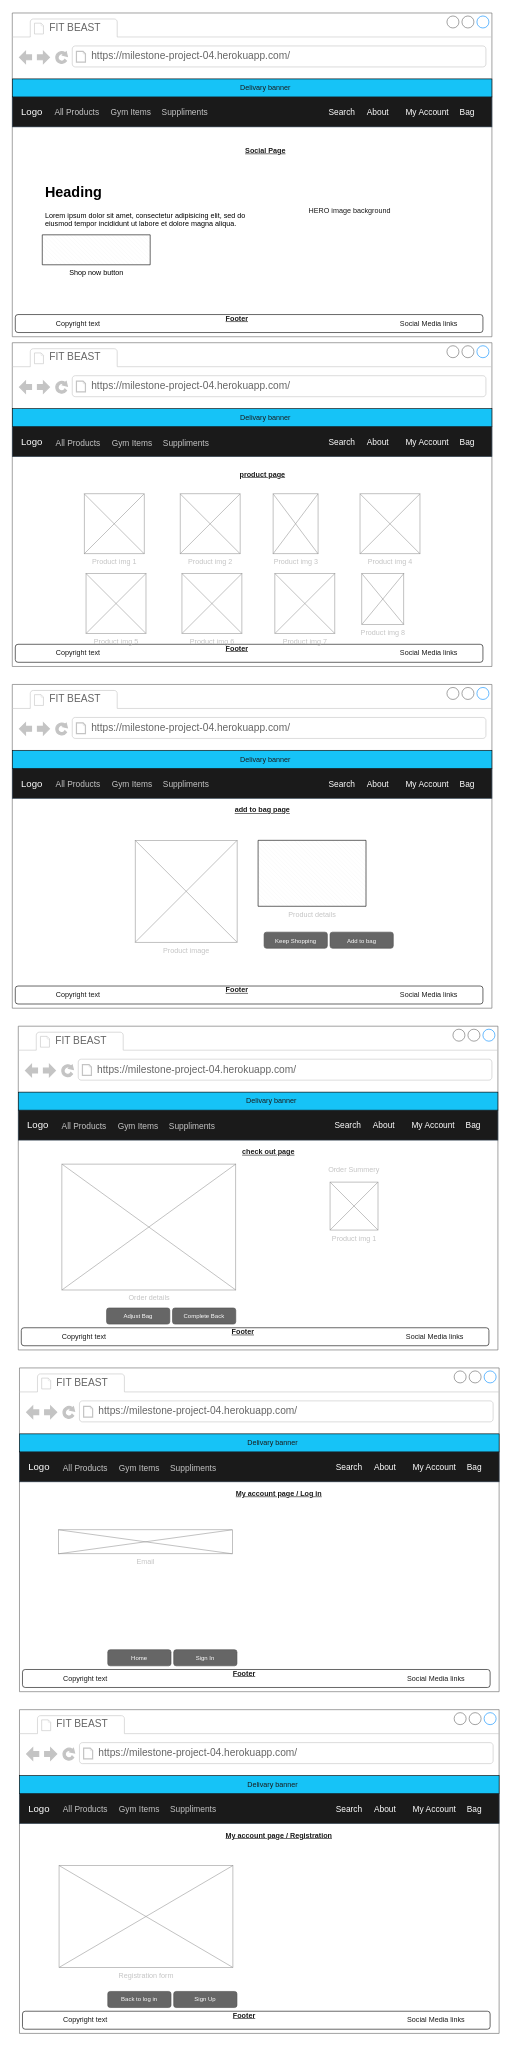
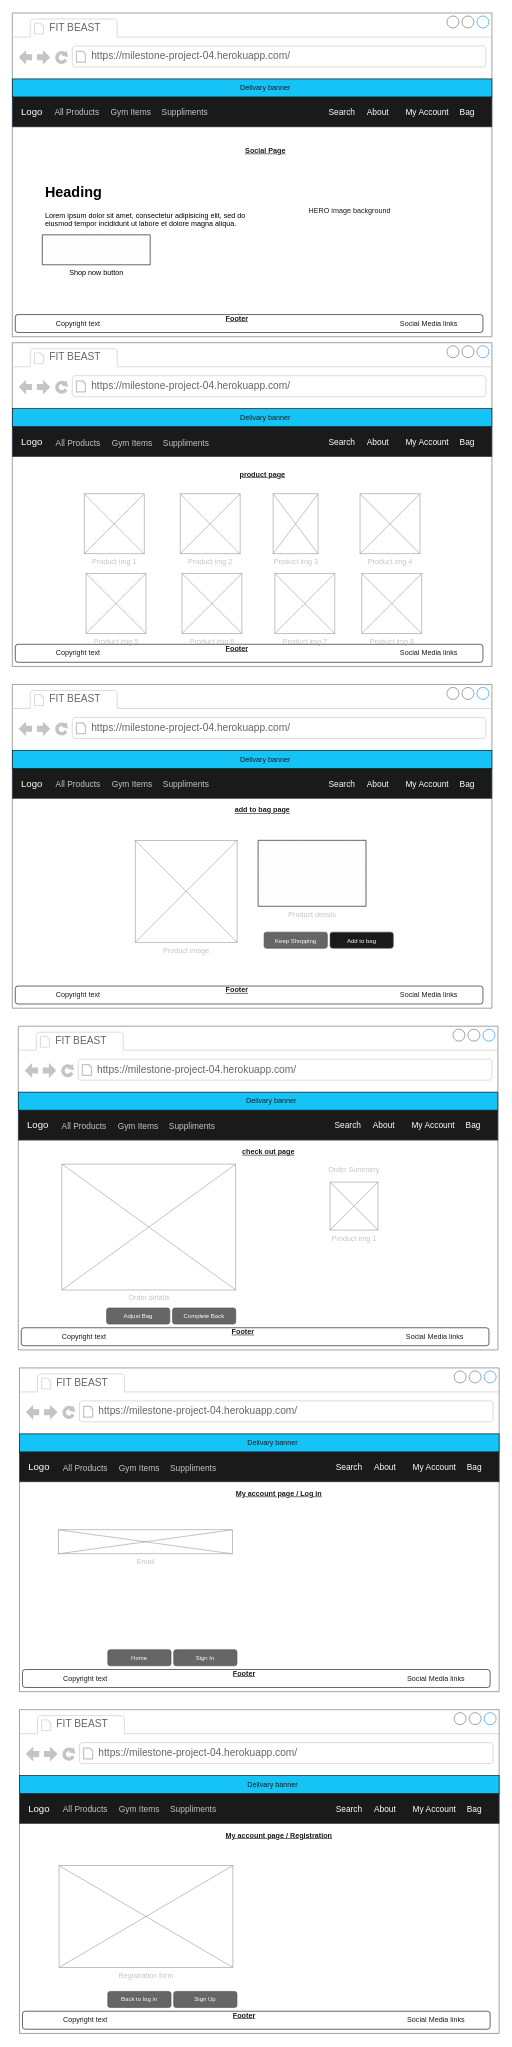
node "Product img 8": size 42x51 -> 60x60
node "Add to bag": fillcolor #666666 -> #1a1a1a
